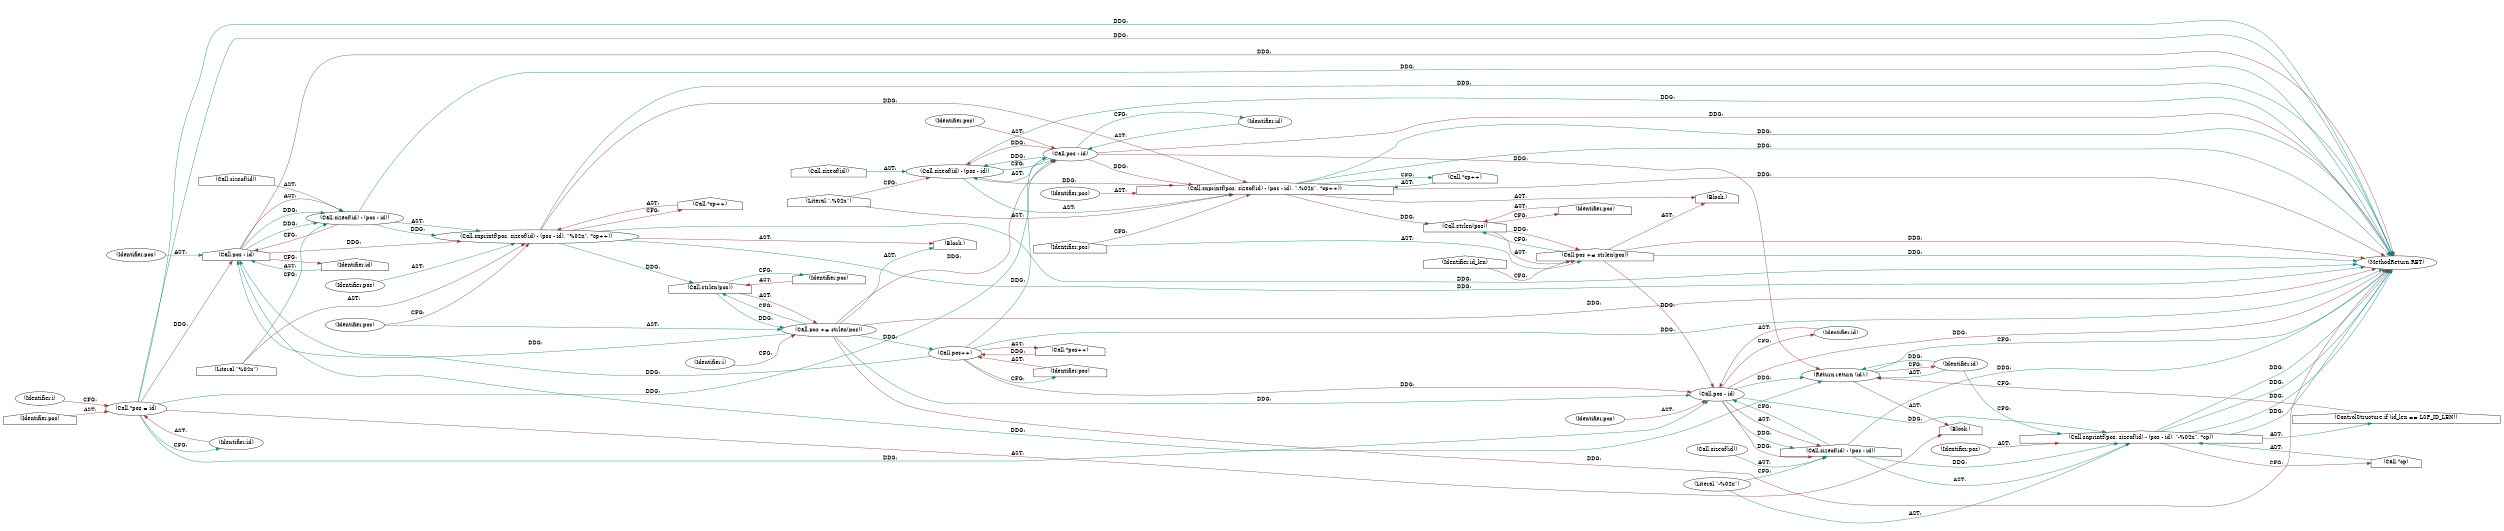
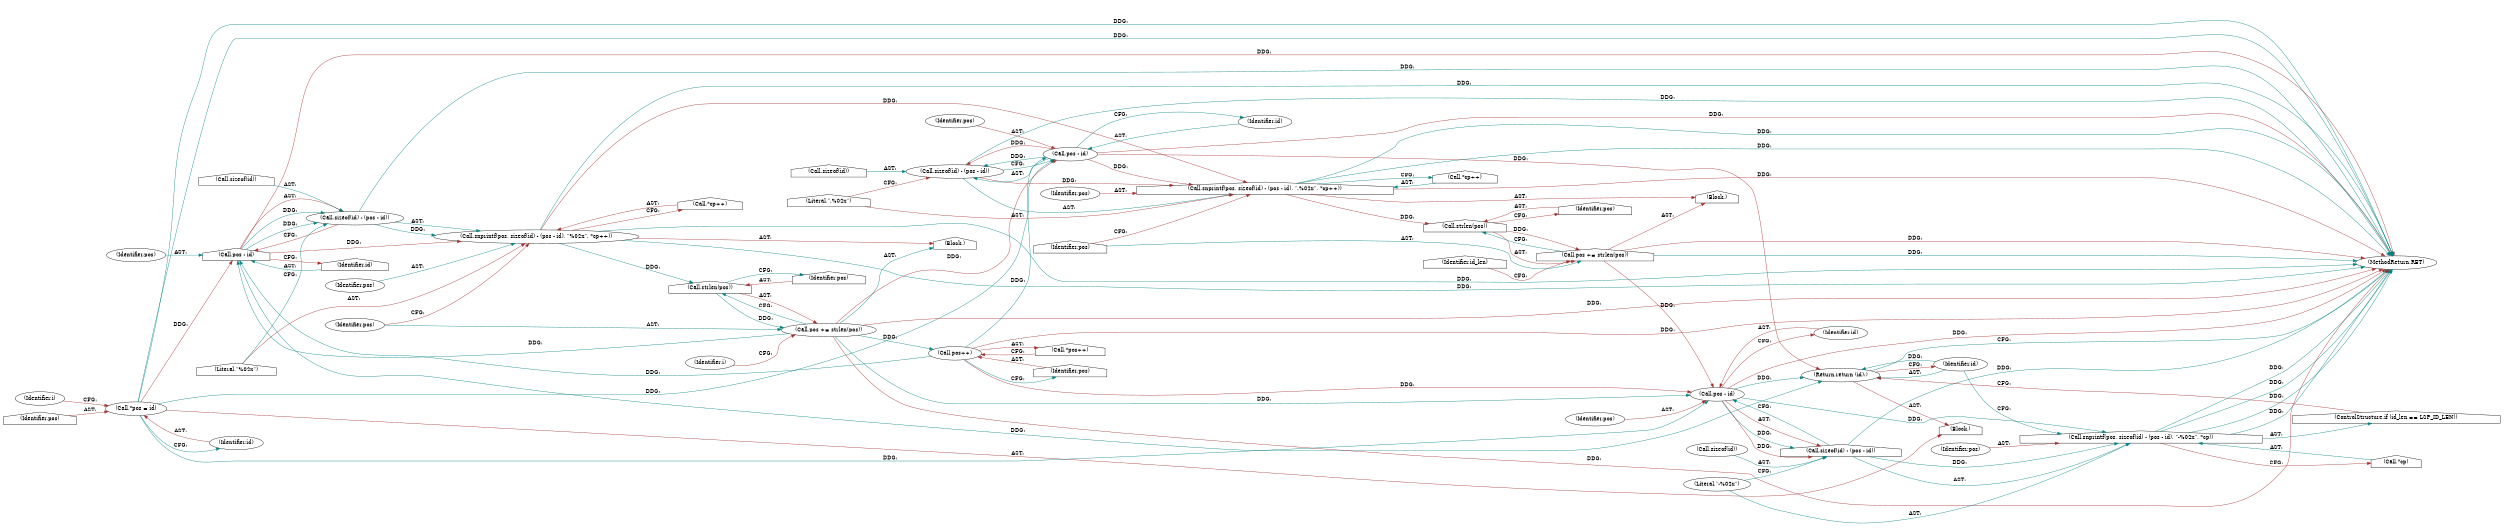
edge "(Call,pos++)" -> "(MethodReturn,RET)": color teal -> brown
edge "(Call,*pos++)" -> "(Call,pos++)": label "DDG: " -> "CFG: "
